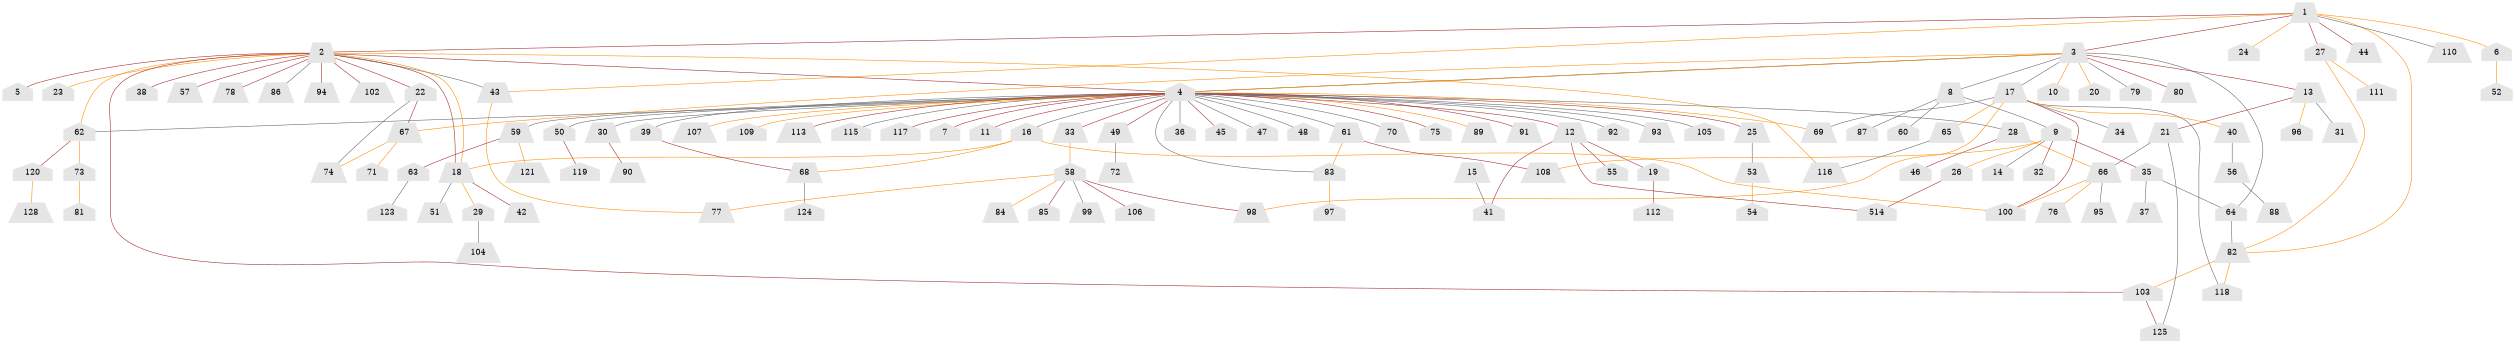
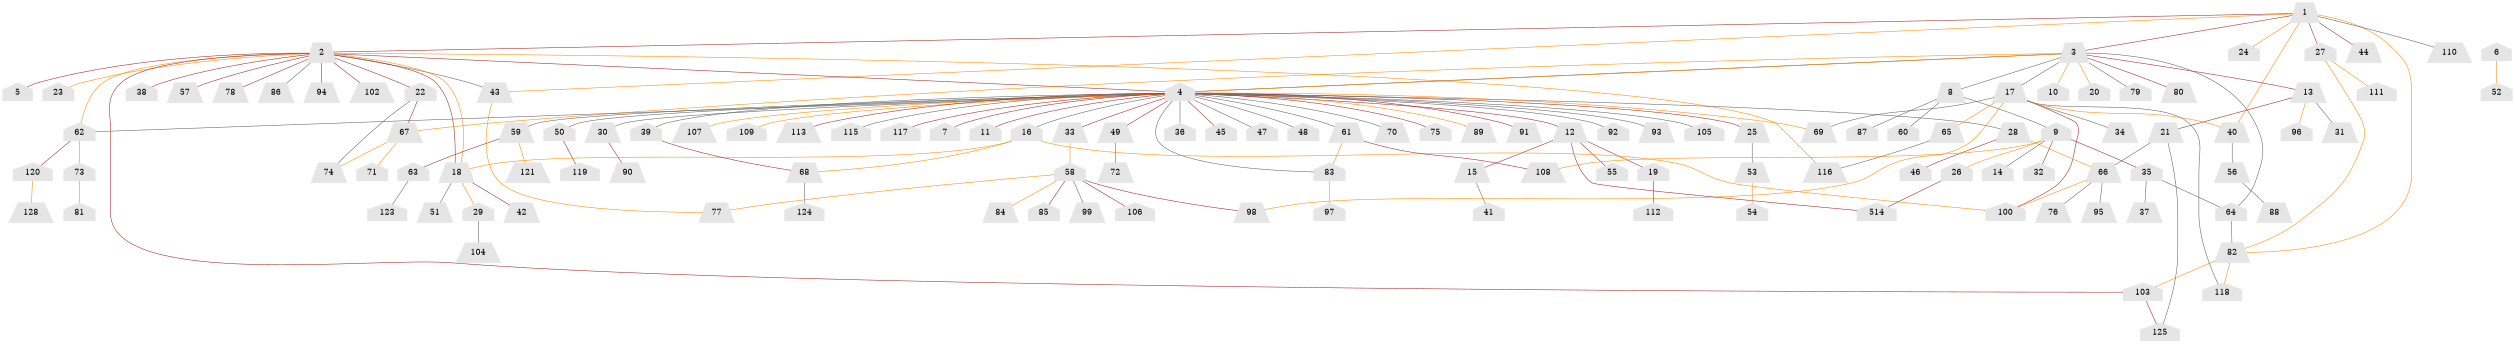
edge "1" -- "6": now "1" -- "40"
edge "12" -- "41": now "12" -- "15"
edge "66" -- "76": color darkorange -> gray40
